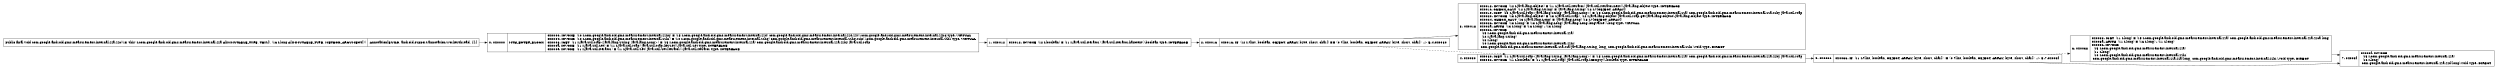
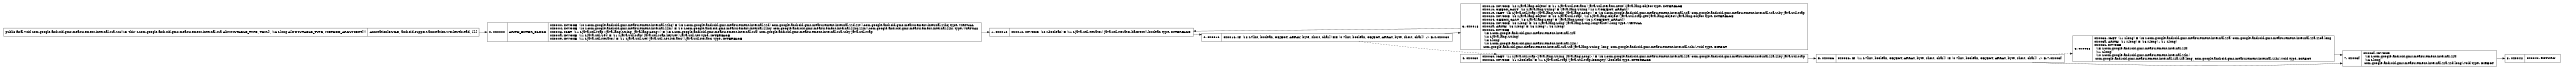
edge "3: 0x0018" -> "1: 0x0012": added
node "0: 0x0000": text "MTH_ENTER_BLOCK" -> "ARITH_ENTER_BLOCK"
node "8: 0x0042": added
